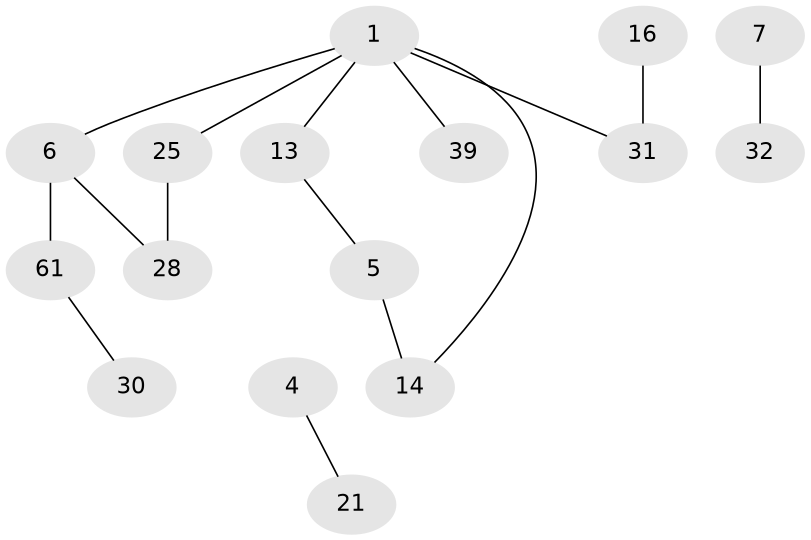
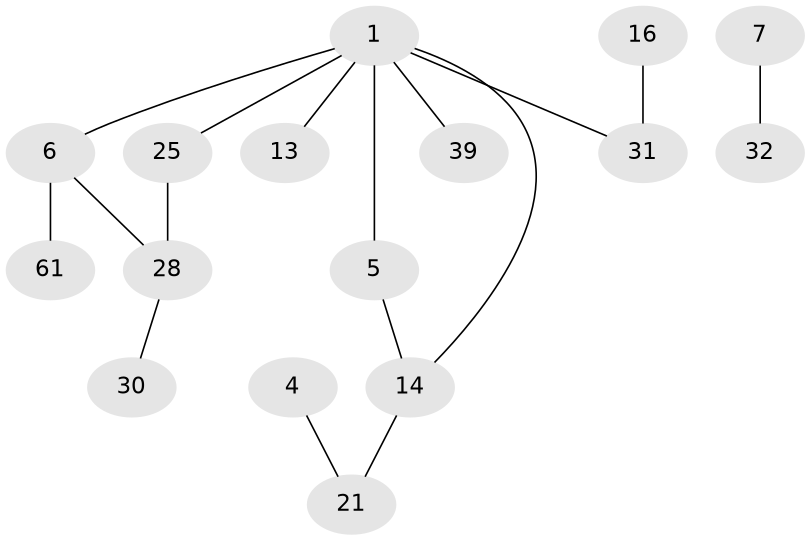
edge "13" -- "5": now "1" -- "5"
edge "61" -- "30": now "28" -- "30"
edge "14" -- "21": added
